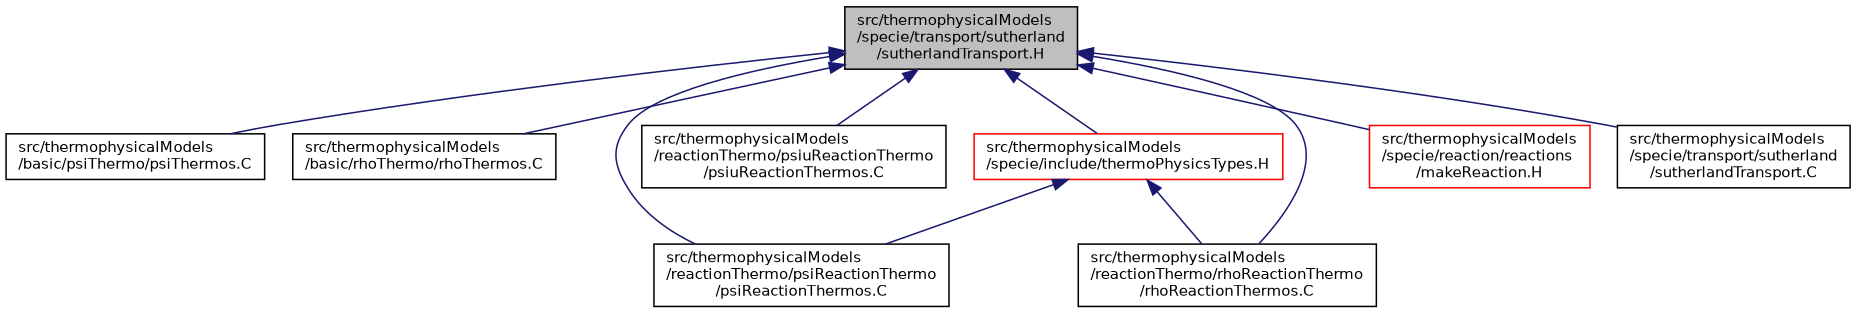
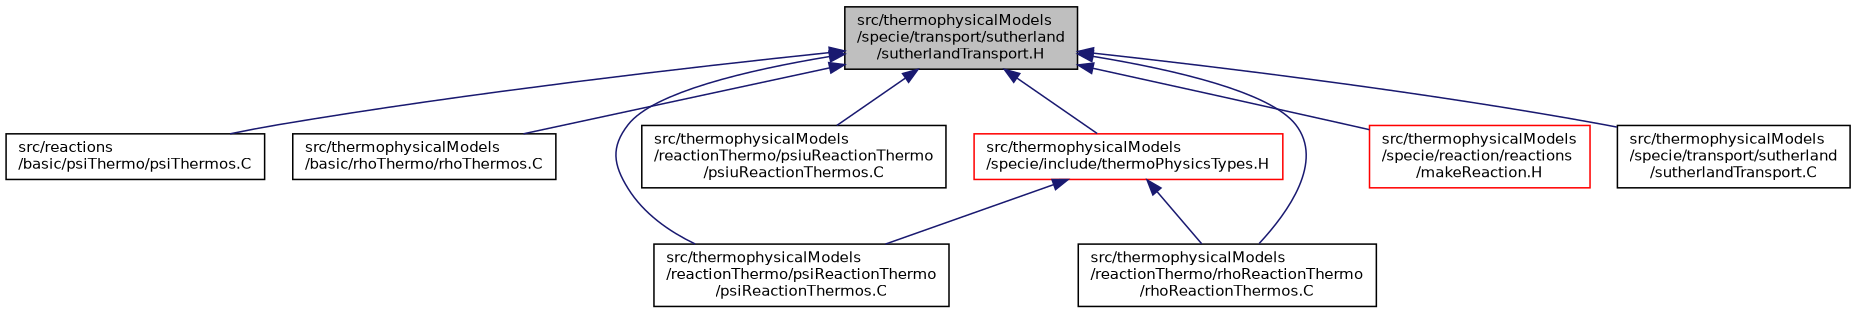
node "src/thermophysicalModels /basic/psiThermo/psiThermos.C": label "src/thermophysicalModels /basic/psiThermo/psiThermos.C" -> "src/reactions /basic/psiThermo/psiThermos.C"
